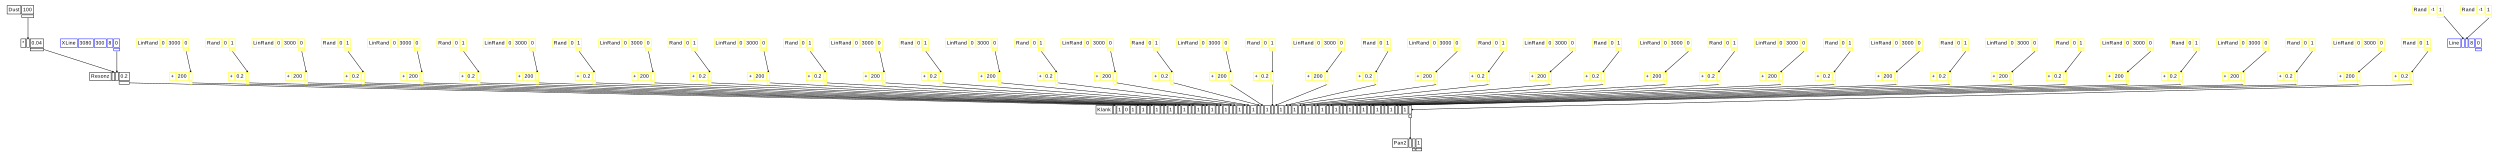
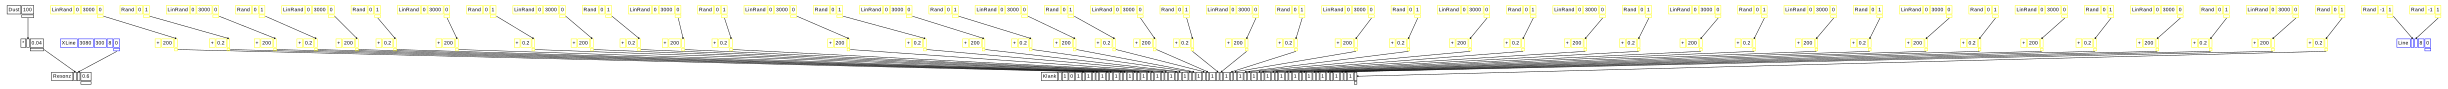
node "Resonz": text "0.2" -> "0.6"
edge "Resonz" -> "Klank": removed
node "Pan2": removed
